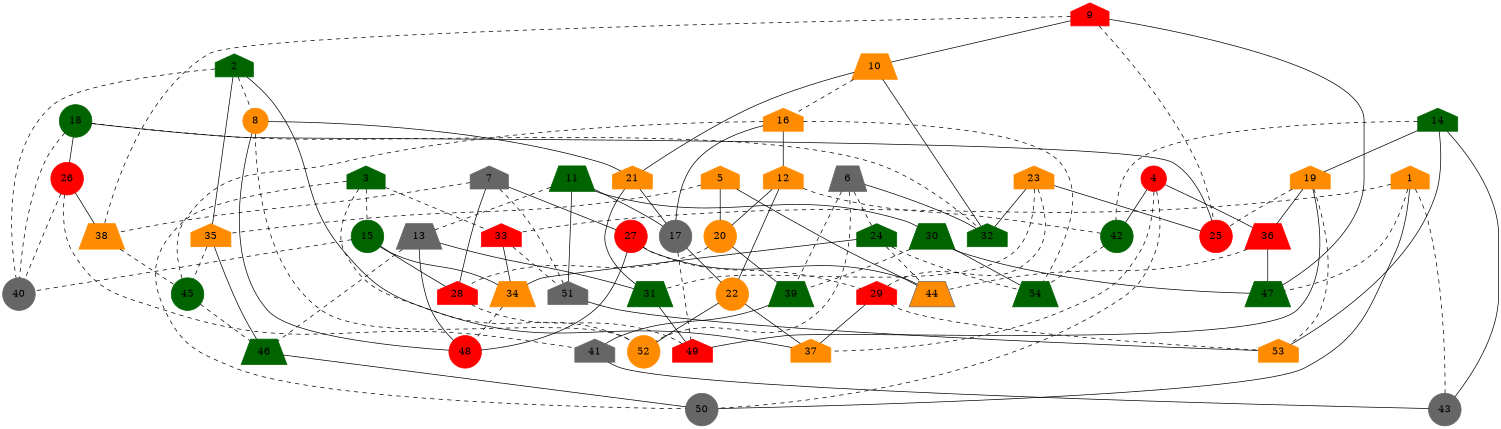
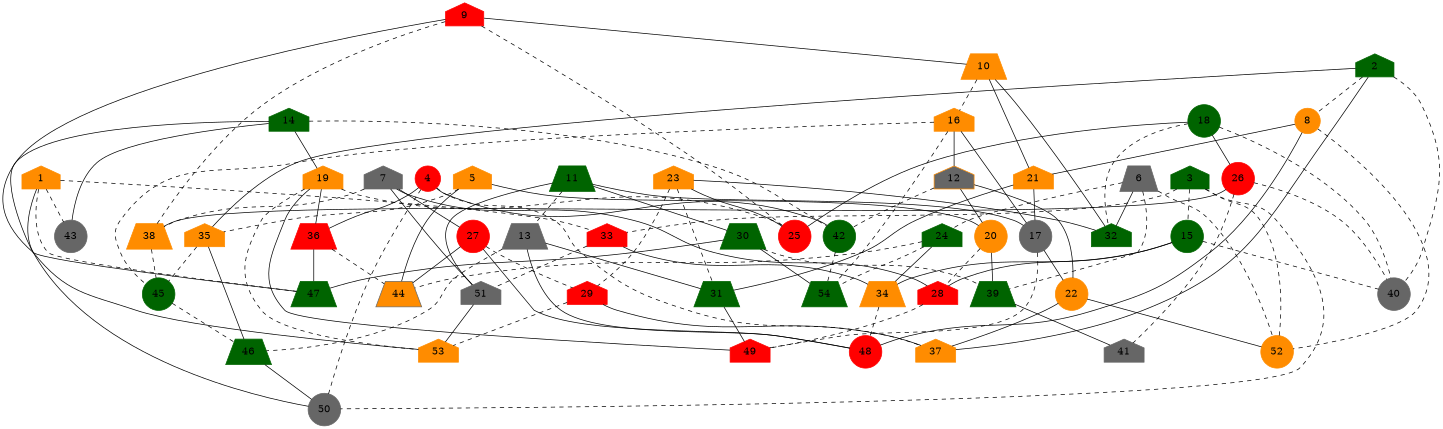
node "12": fillcolor darkorange -> gray40
edge "7" -- "51": style dashed -> solid
edge "41" -- "43": removed
